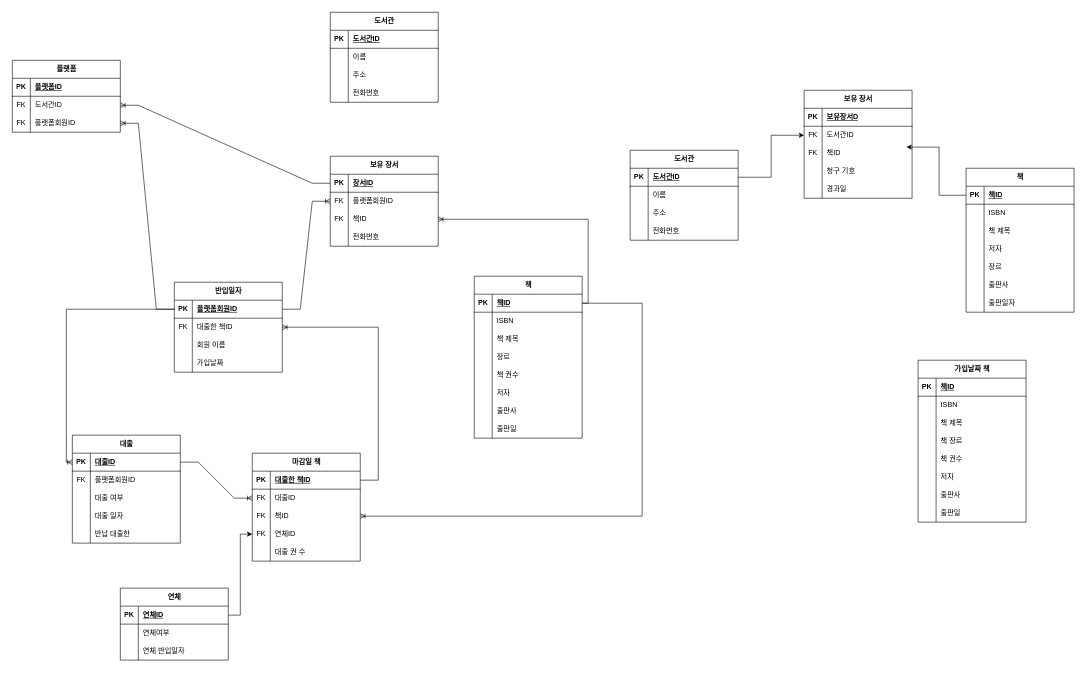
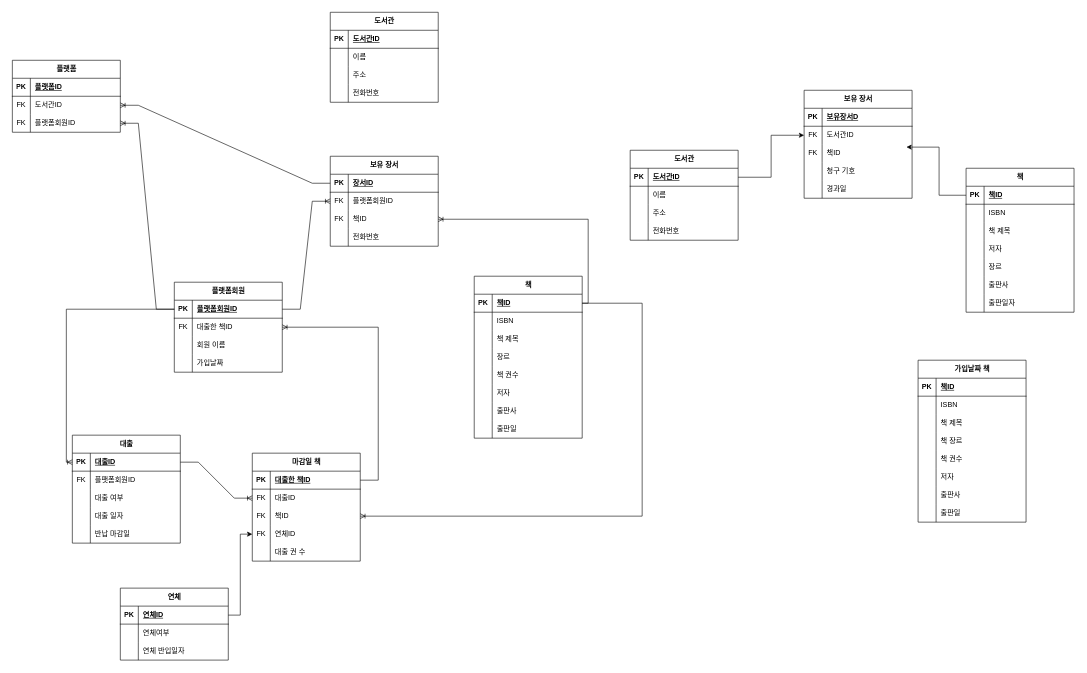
node "반입일자": label "반입일자" -> "플랫폼회원"
node "반납 대출한": label "반납 대출한" -> "반납 마감일"
